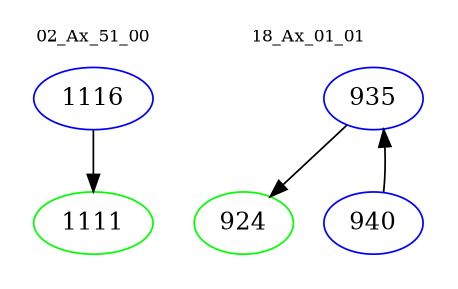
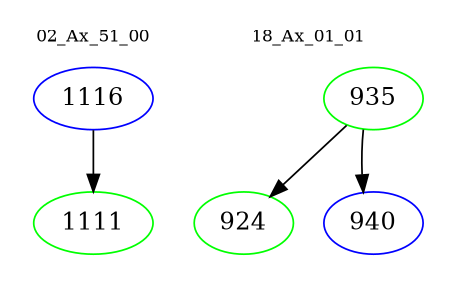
node "935": color blue -> green
edge "940" -> "935": reversed
